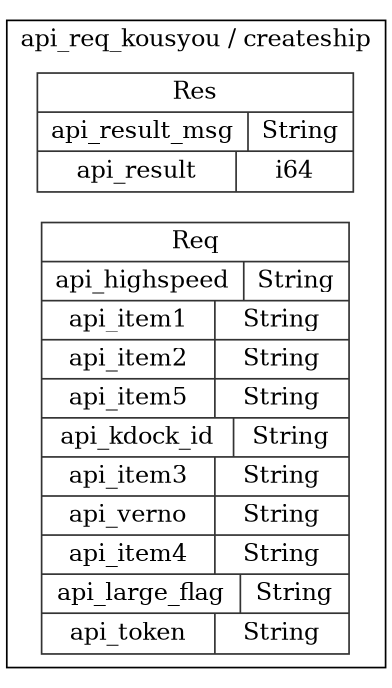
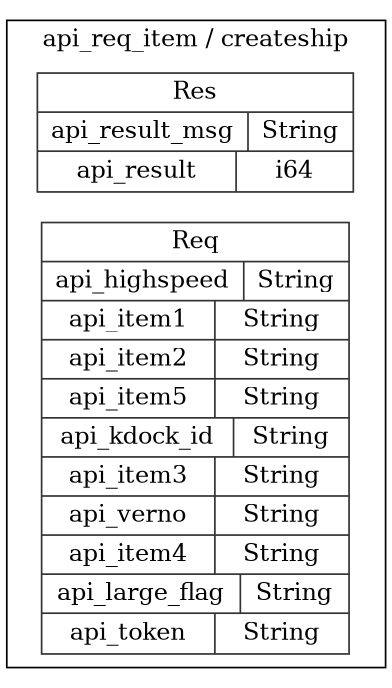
cluster "api_req_kousyou / createship": label "api_req_kousyou / createship" -> "api_req_item / createship"
